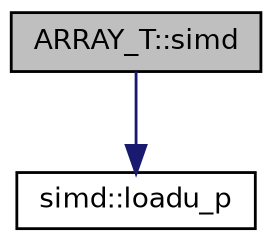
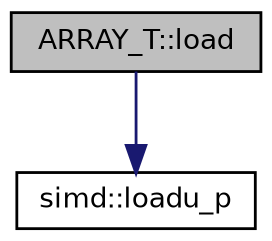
node "ARRAY_T::simd": label "ARRAY_T::simd" -> "ARRAY_T::load"
